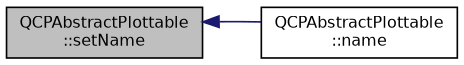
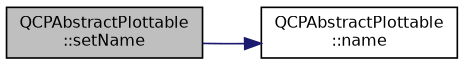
edge "QCPAbstractPlottable ::name" -> "QCPAbstractPlottable ::setName": reversed
